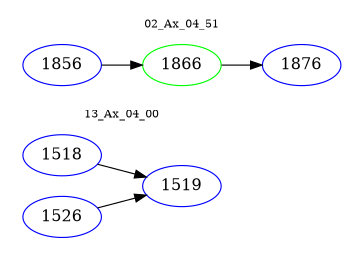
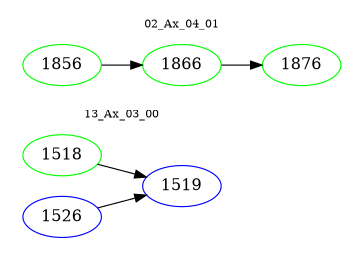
cluster "02_Ax_04_51": label "02_Ax_04_51" -> "02_Ax_04_01"
node "1856": color blue -> green
node "1876": color blue -> green
cluster "13_Ax_04_00": label "13_Ax_04_00" -> "13_Ax_03_00"
node "1518": color blue -> green
